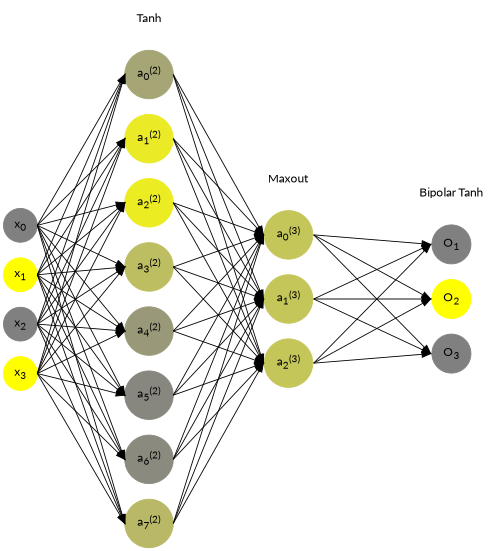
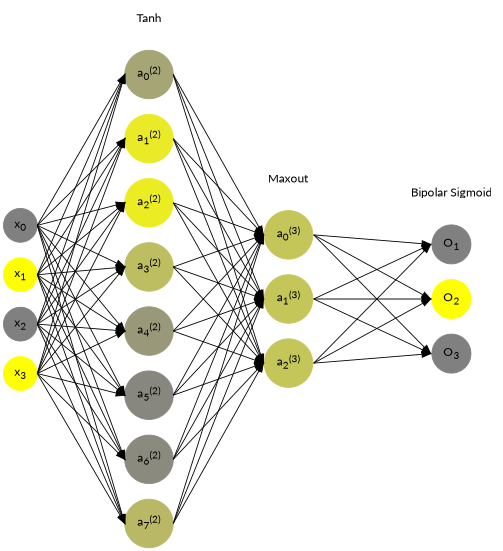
node "Bipolar Tanh": label "Bipolar Tanh" -> "Bipolar Sigmoid"
